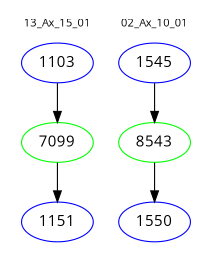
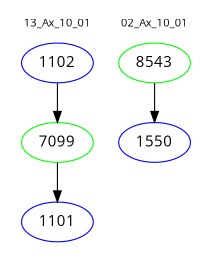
cluster "13_Ax_15_01": label "13_Ax_15_01" -> "13_Ax_10_01"
node "1103": label "1103" -> "1102"
node "1545": removed
node "1151": label "1151" -> "1101"
